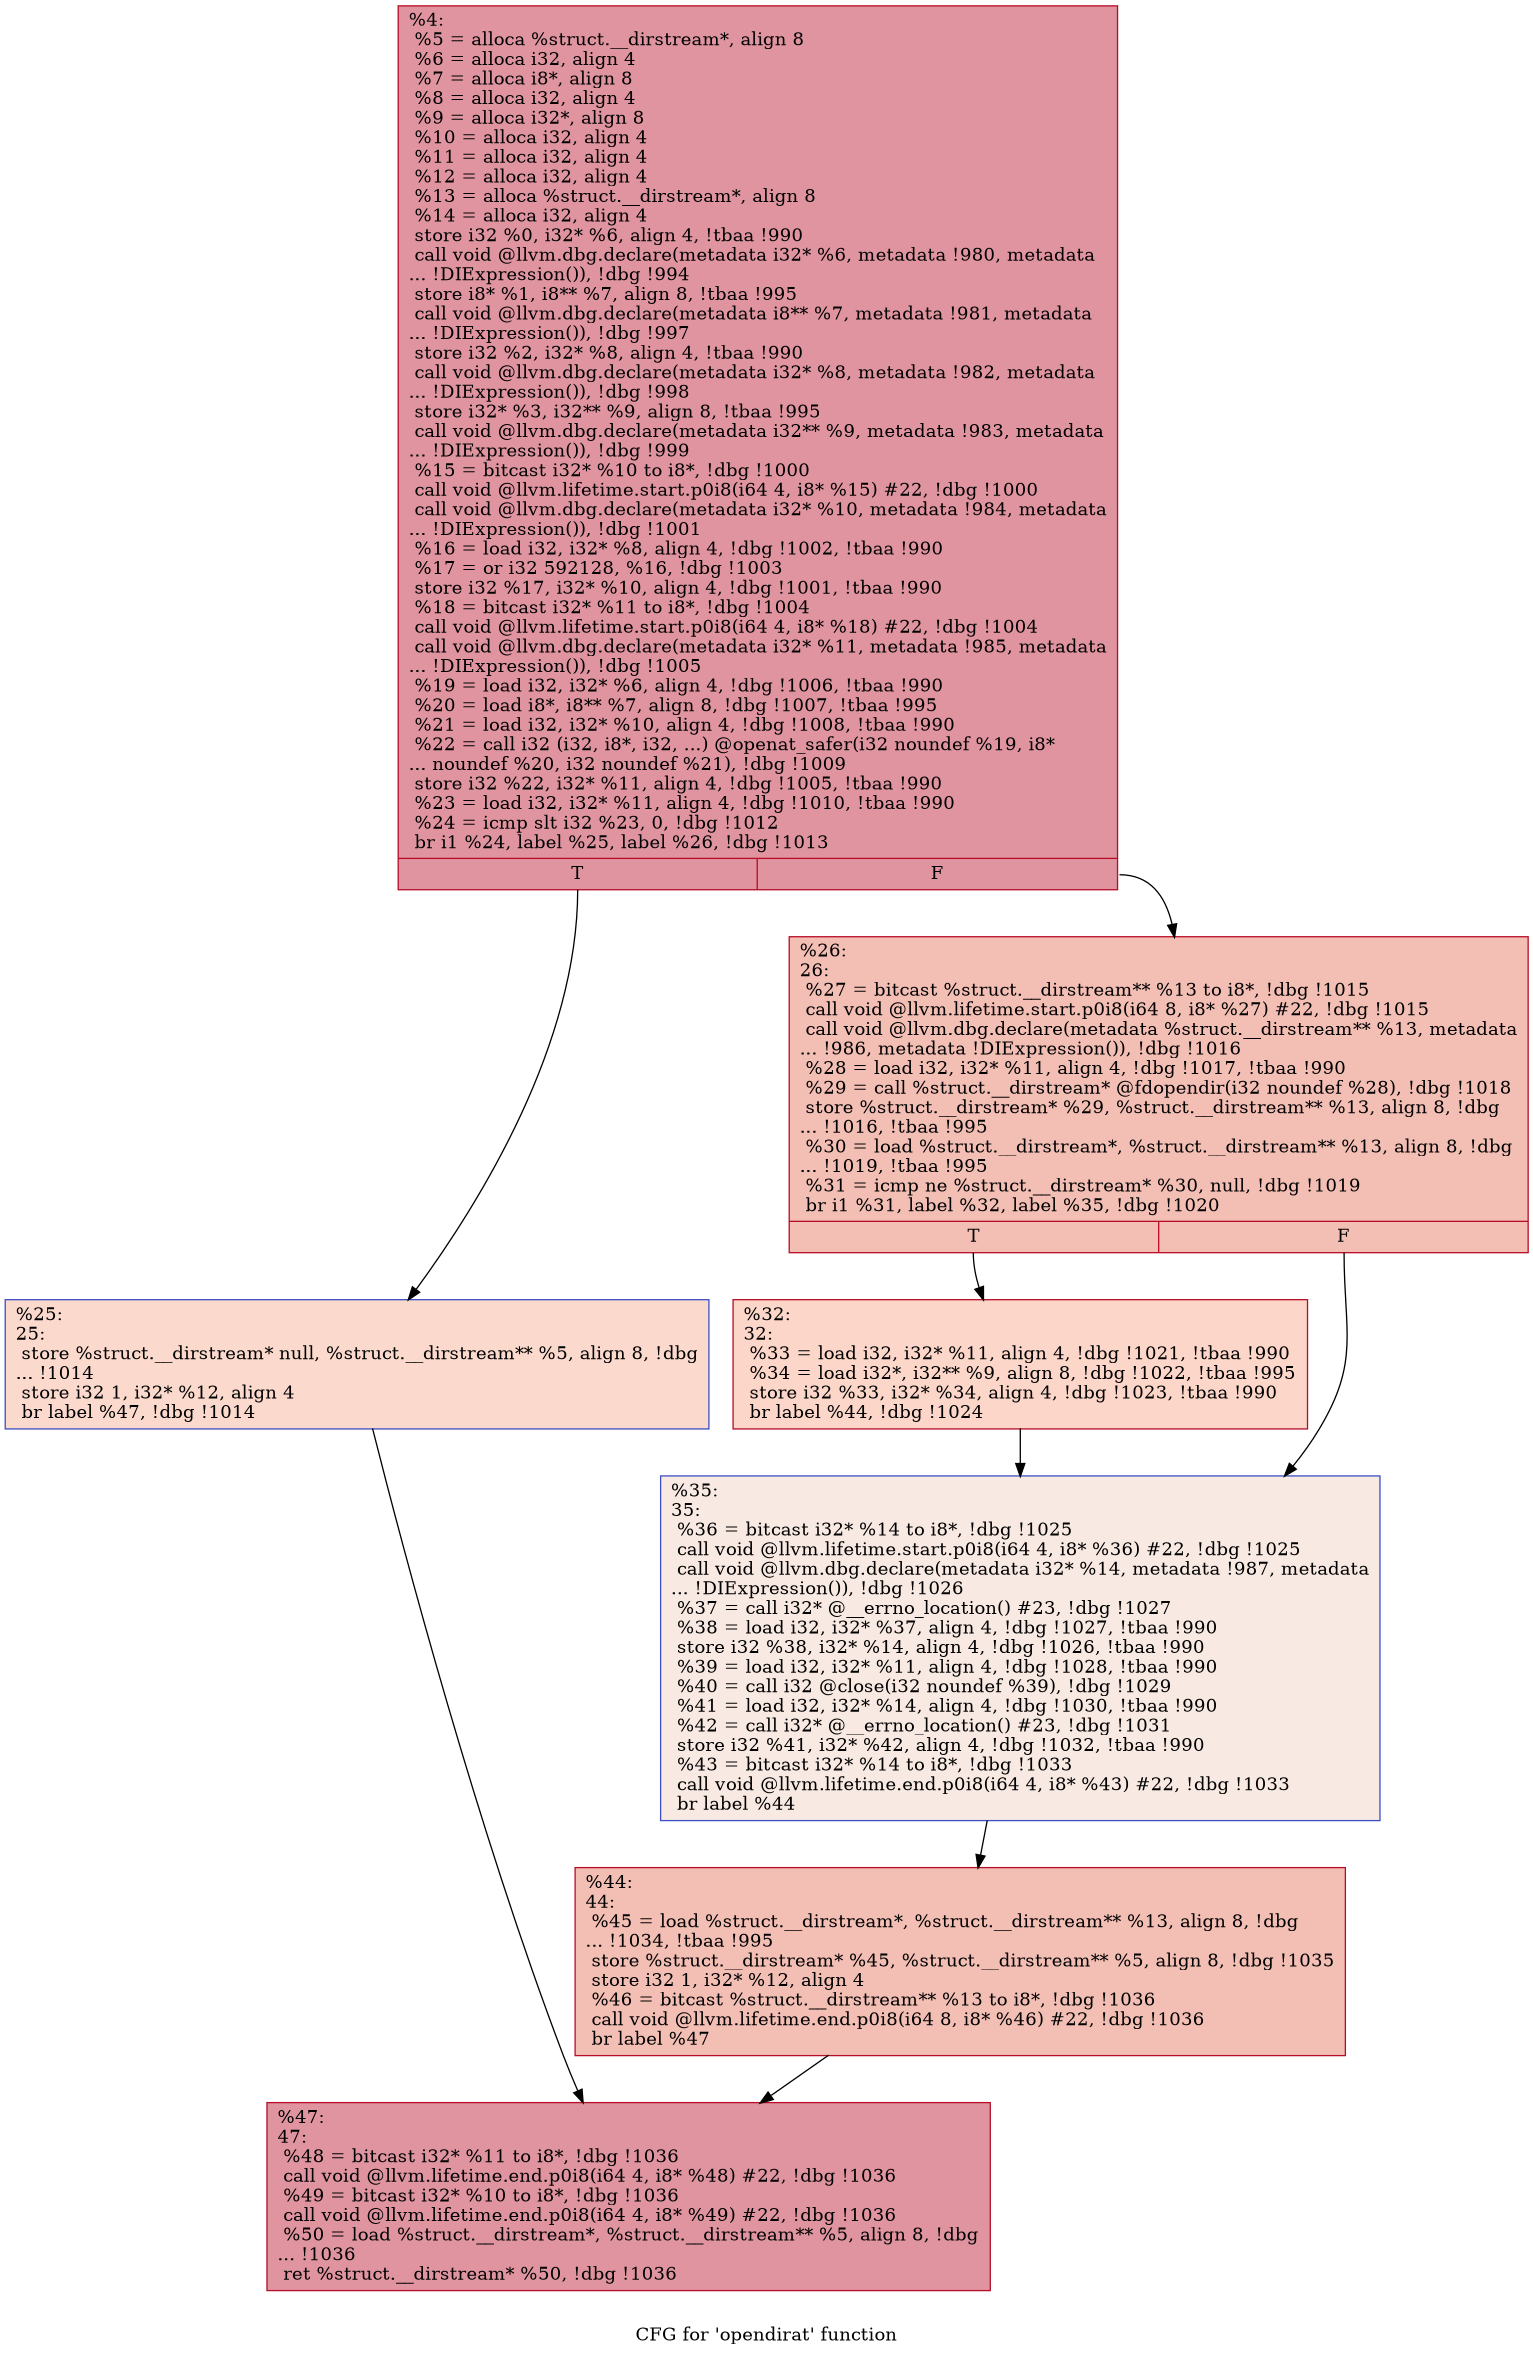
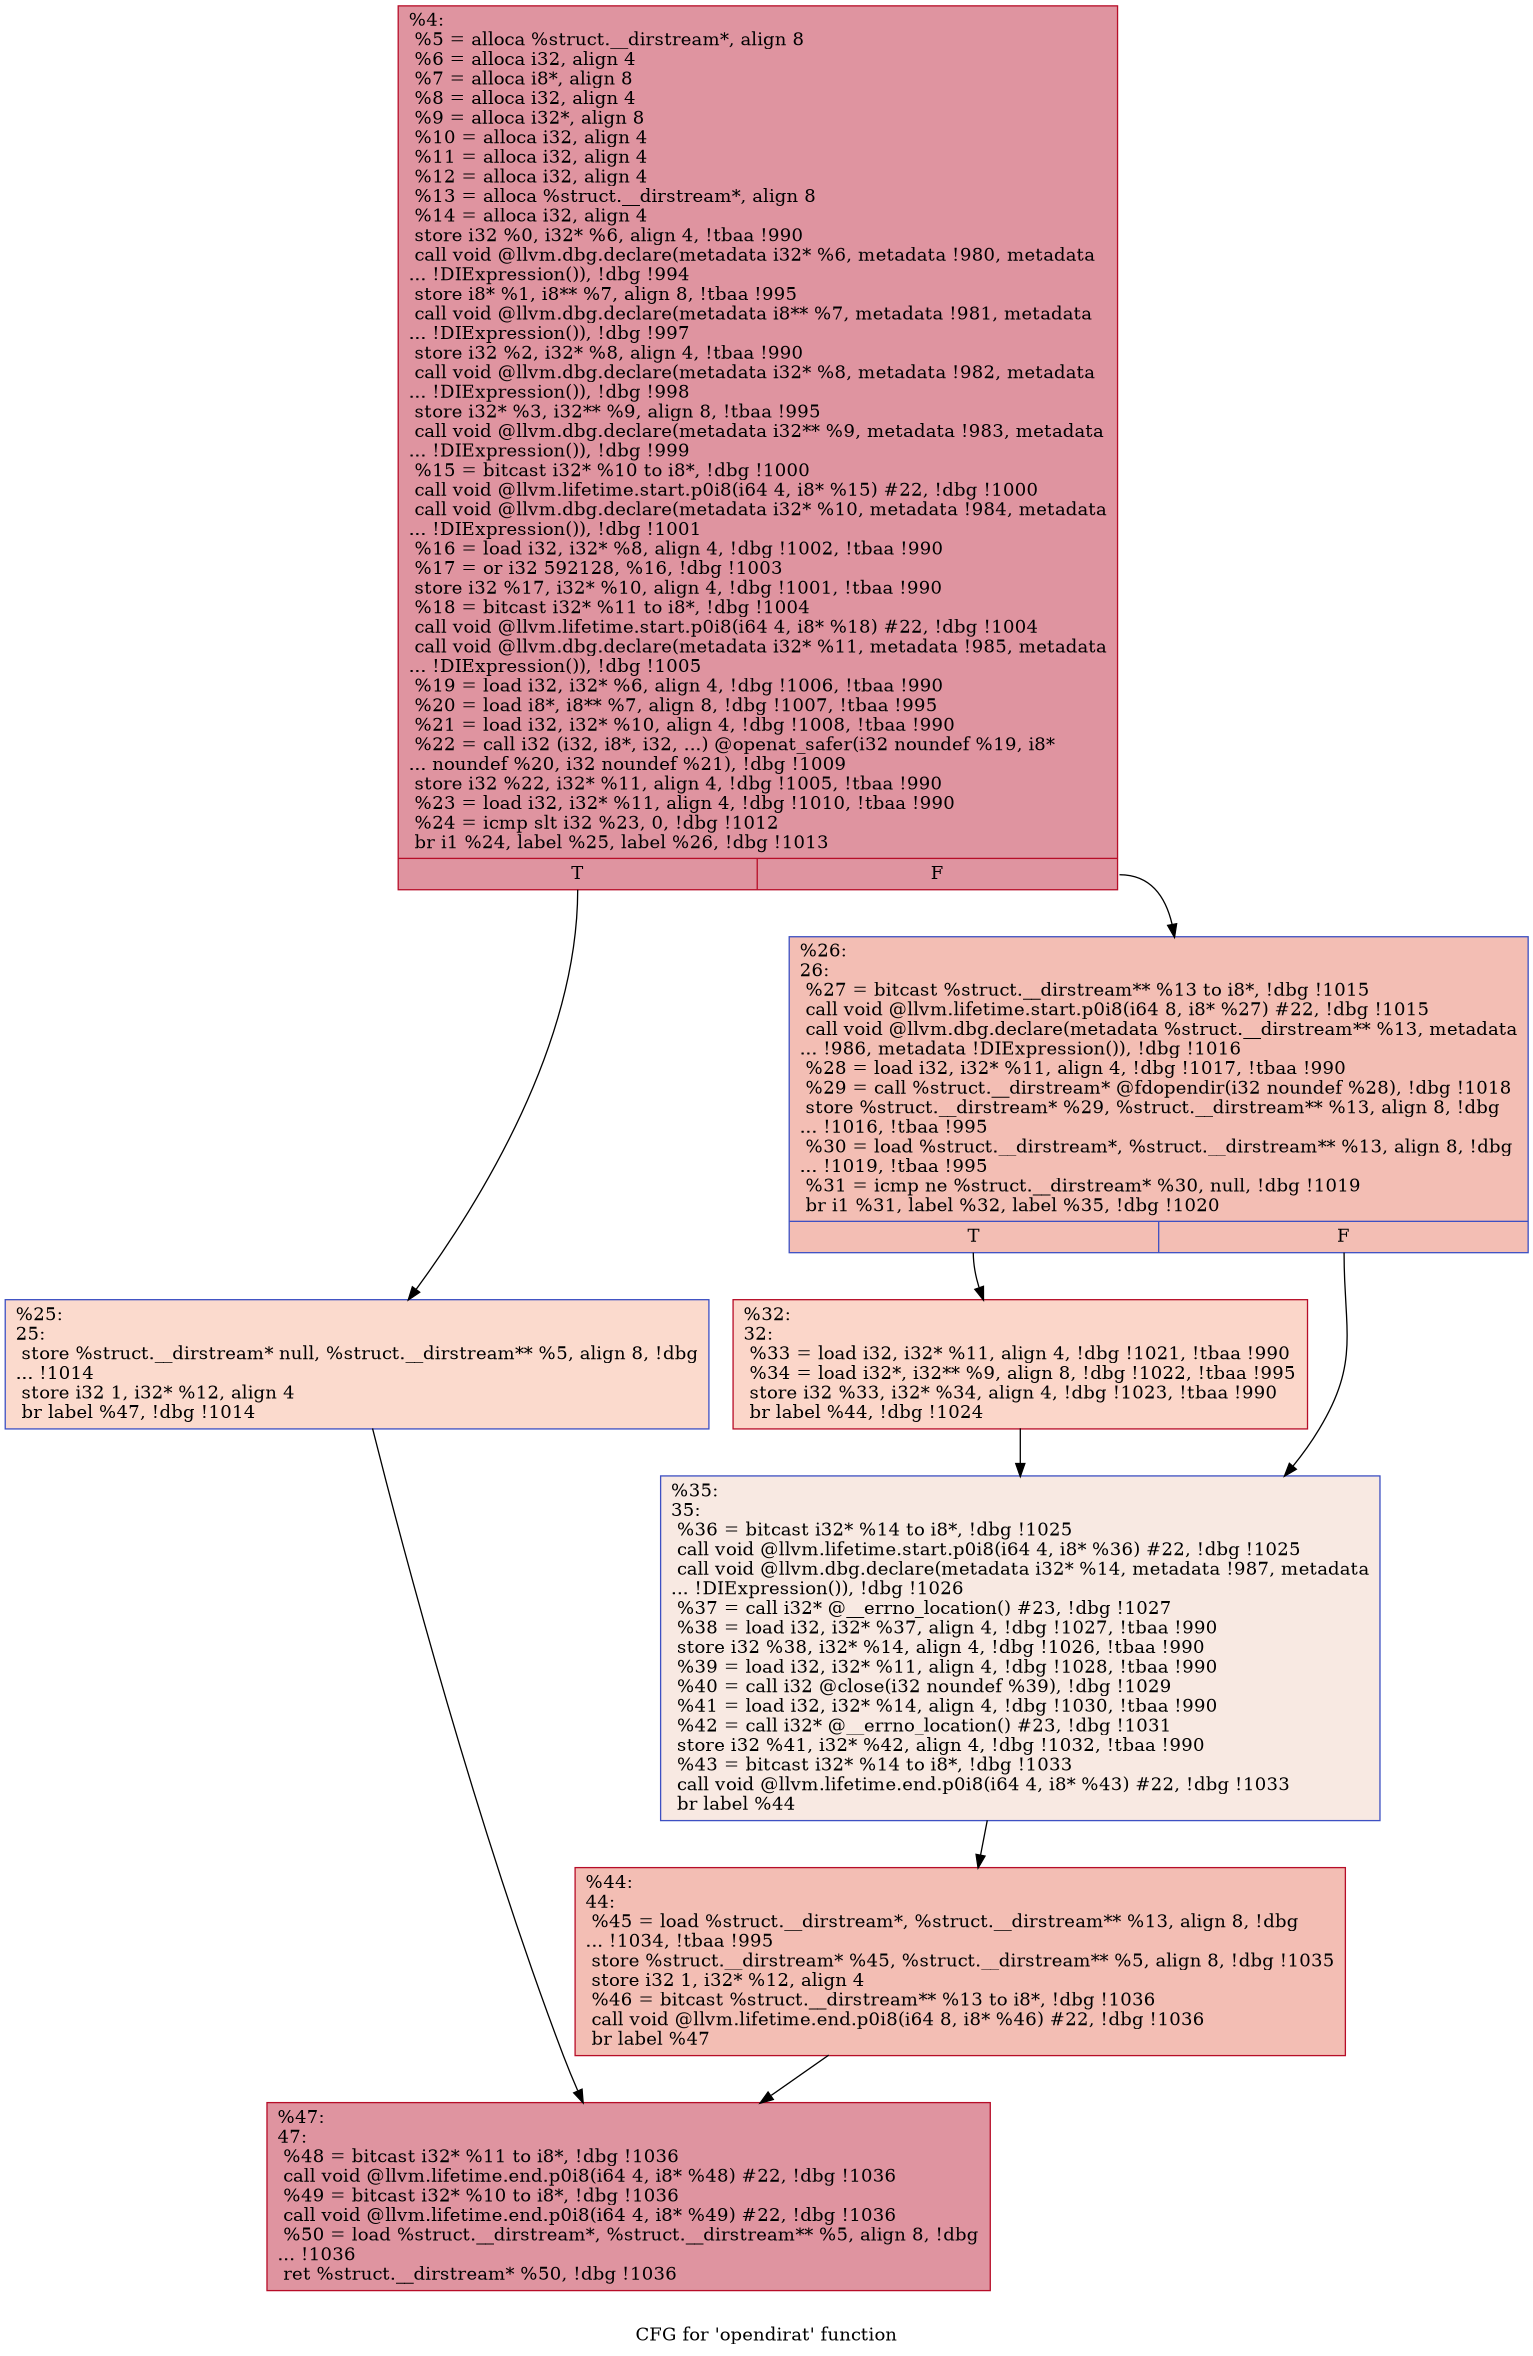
node "%26:": color #b70d28ff -> #3d50c3ff
